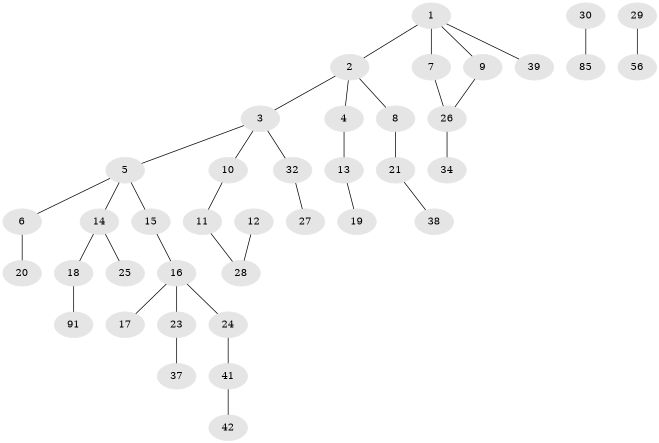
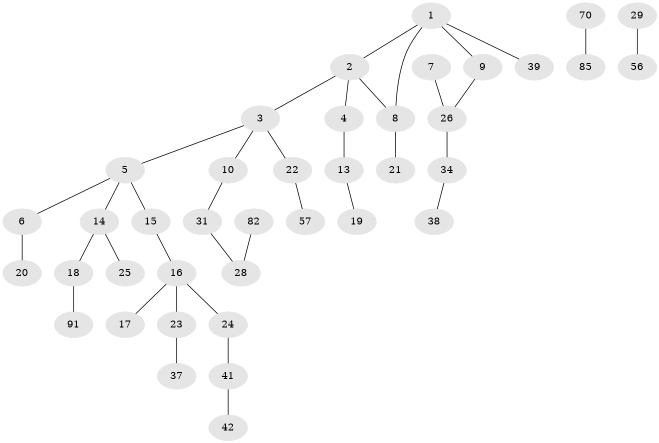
node "30": label "30" -> "70"
edge "1" -- "7": now "1" -- "8"
node "32": label "32" -> "22"
edge "21" -- "38": now "34" -- "38"
node "11": label "11" -> "31"
node "12": label "12" -> "82"
node "27": label "27" -> "57"
